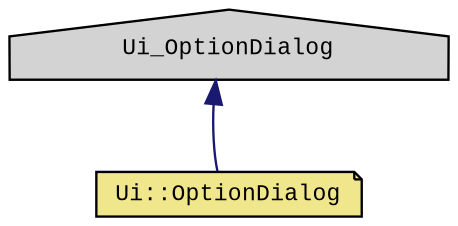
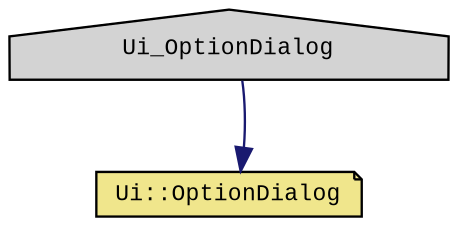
edge "Ui::OptionDialog" -> "Ui_OptionDialog": reversed
